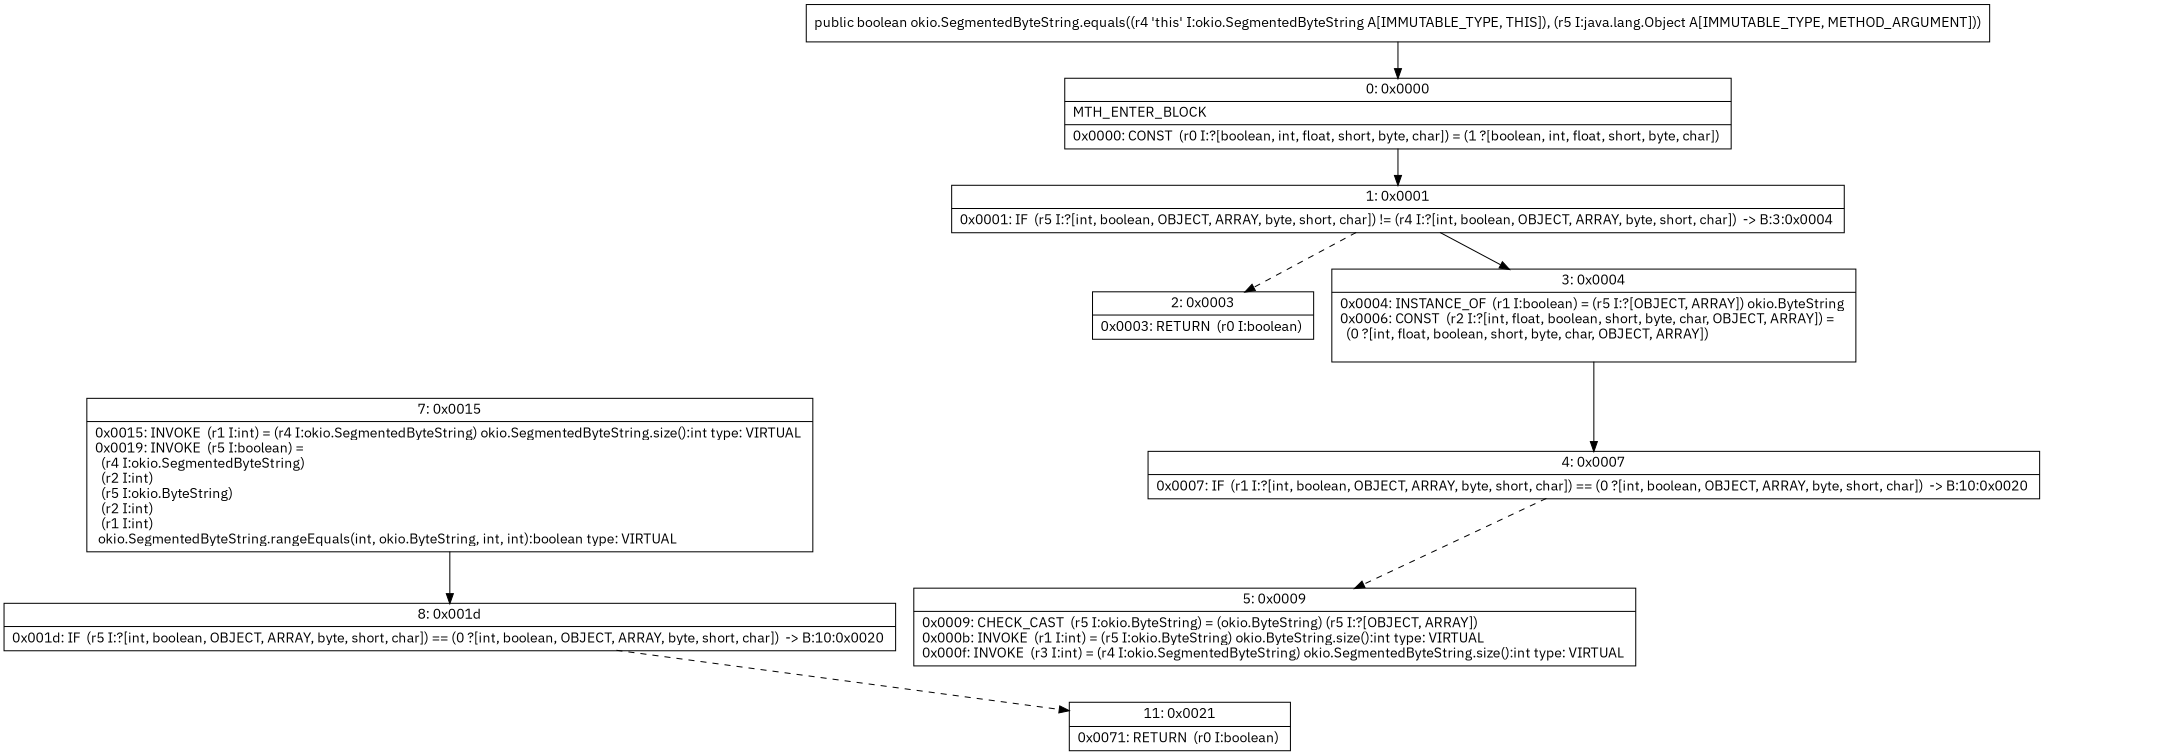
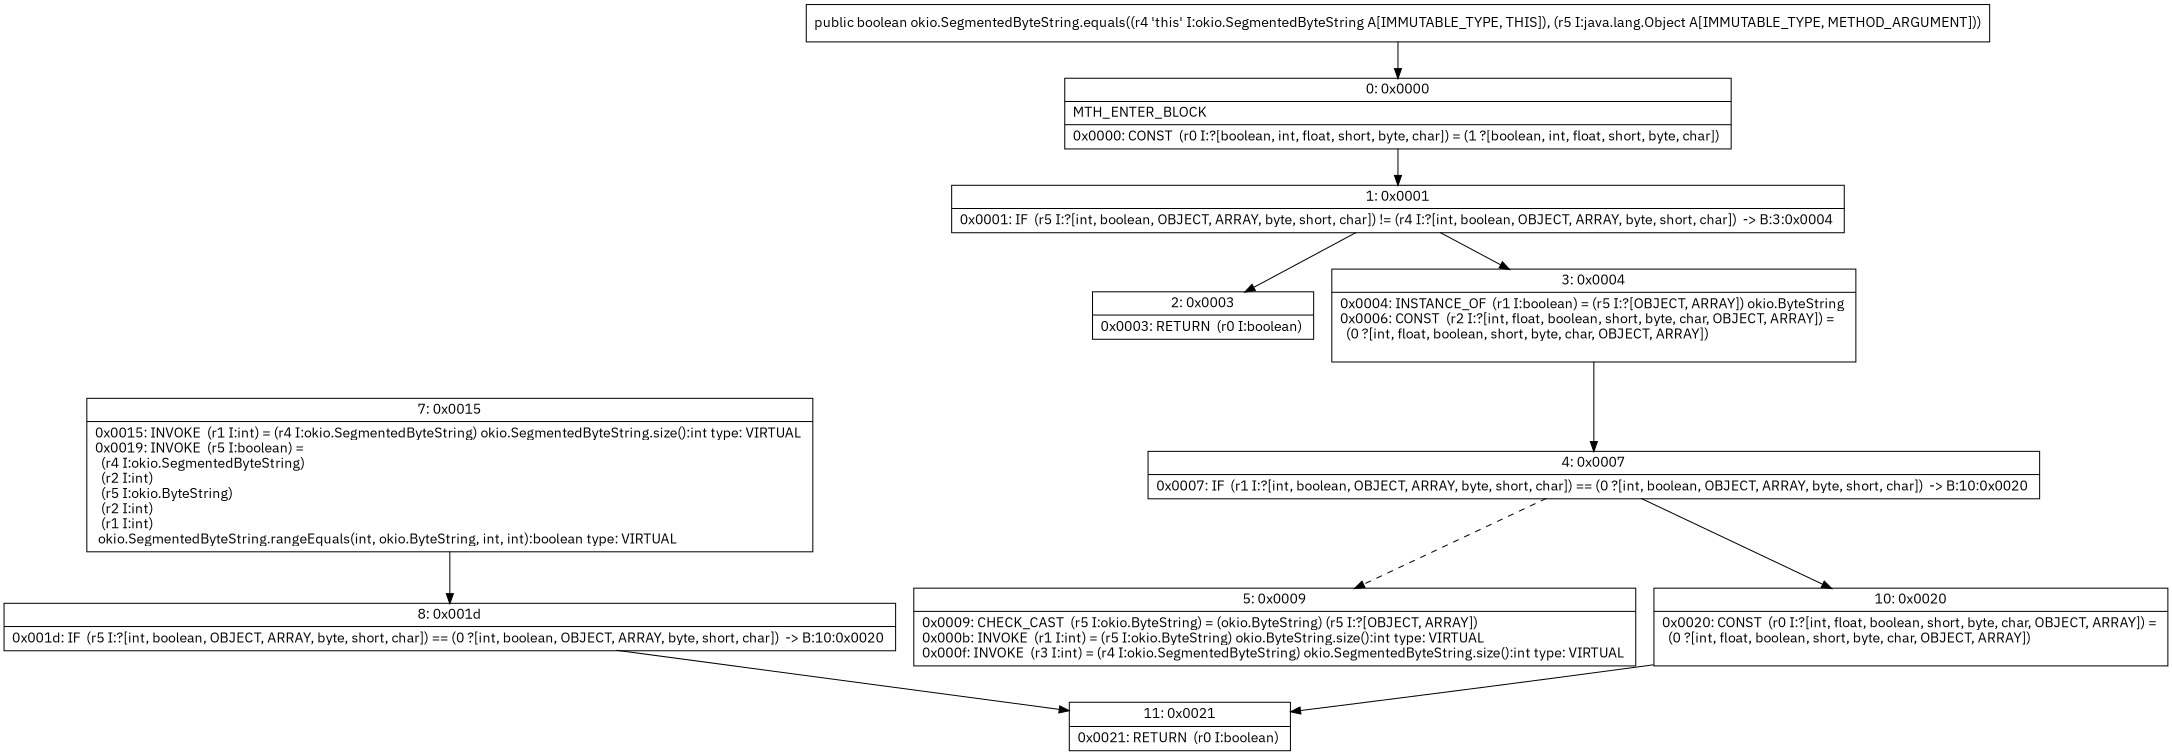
edge "1: 0x0001" -> "2: 0x0003": style dashed -> solid
node "10: 0x0020": added
edge "8: 0x001d" -> "11: 0x0021": style dashed -> solid
node "11: 0x0021": text "0x0071: RETURN  (r0 I:boolean)" -> "0x0021: RETURN  (r0 I:boolean)"
